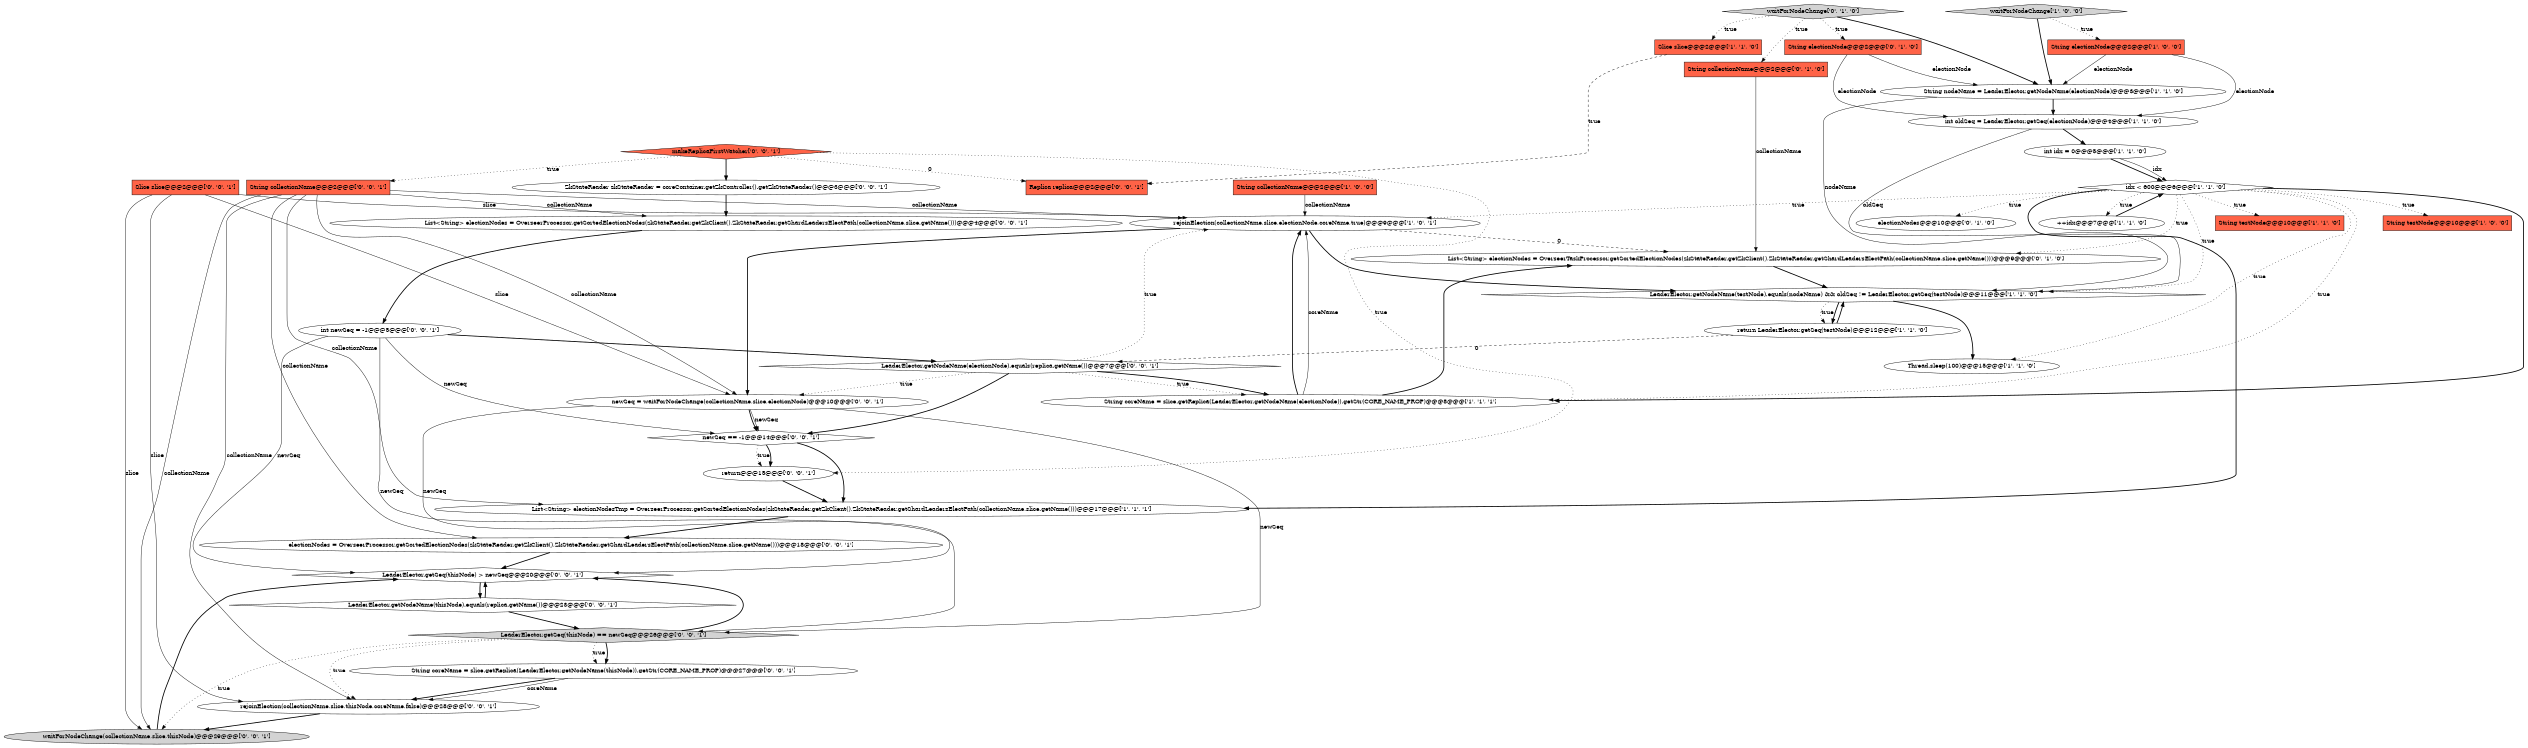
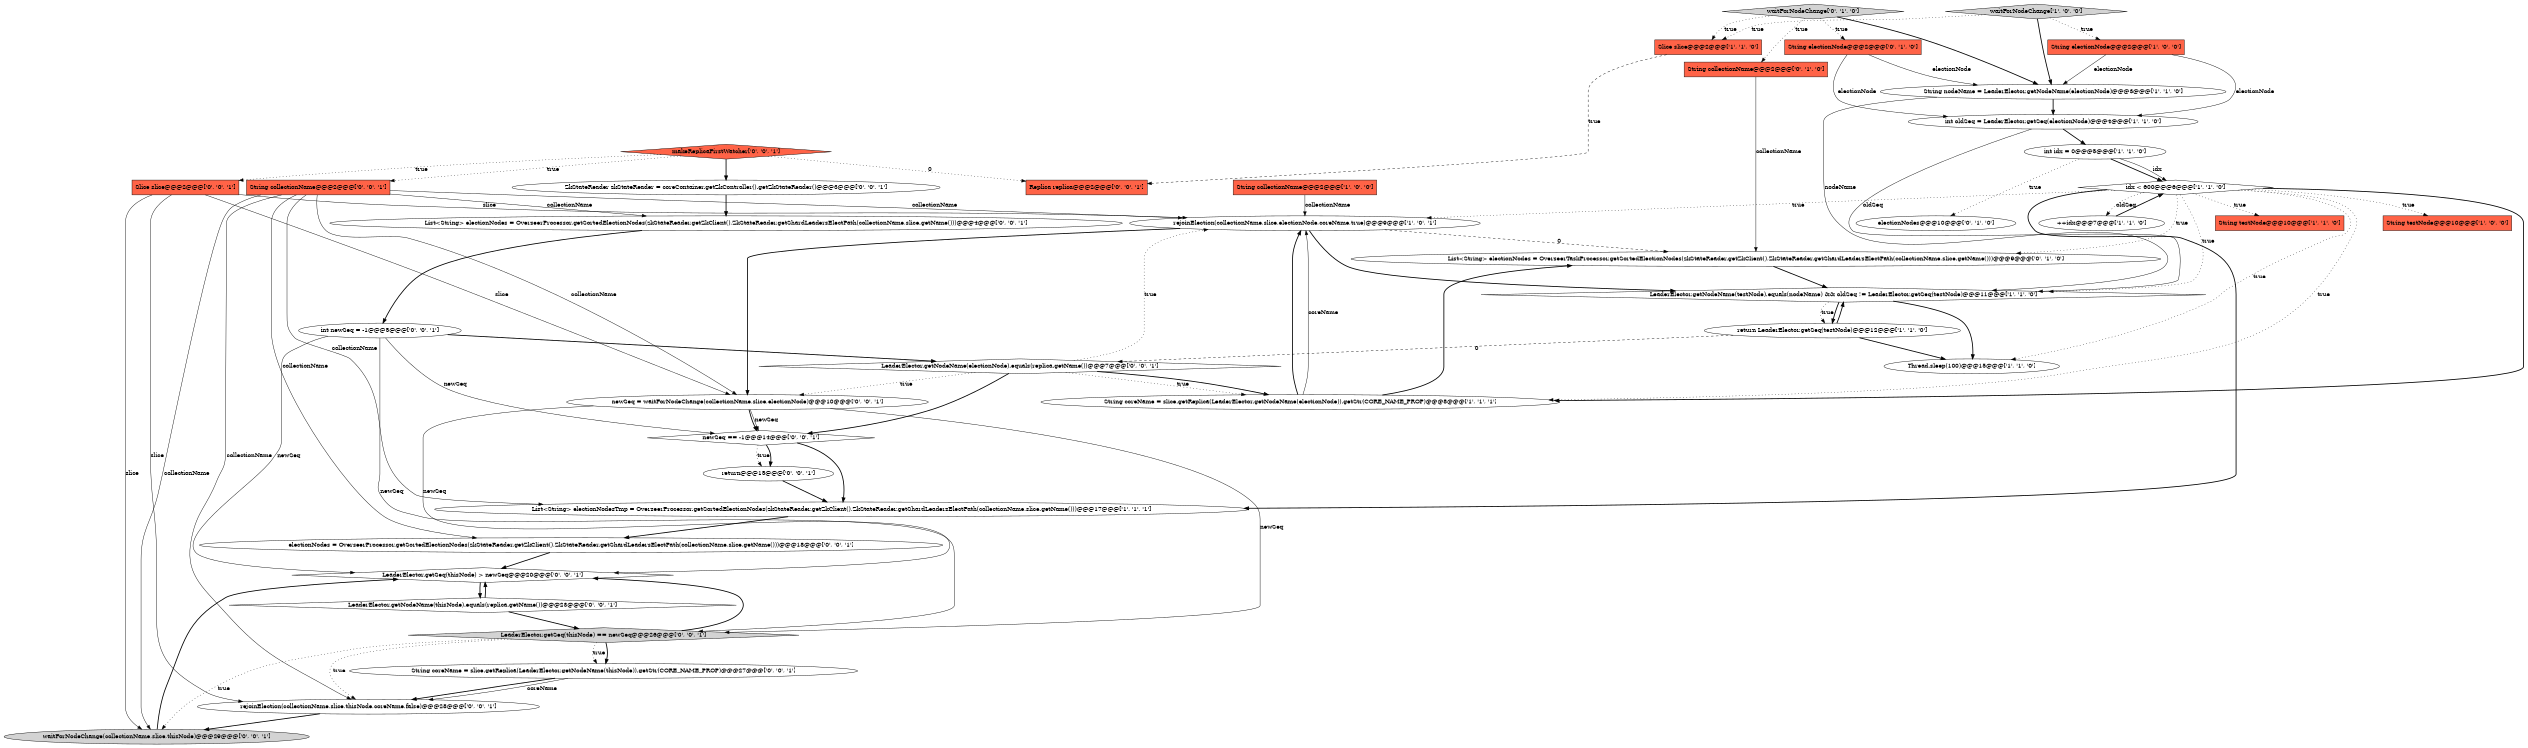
edge "waitForNodeChange['1', '0', '0']" -> "Slice slice@@@2@@@['1', '1', '0']": added, label "true"
edge "idx < 600@@@6@@@['1', '1', '0']" -> "electionNodes@@@10@@@['0', '1', '0']": now "int idx = 0@@@5@@@['1', '1', '0']" -> "electionNodes@@@10@@@['0', '1', '0']"
edge "idx < 600@@@6@@@['1', '1', '0']" -> "++idx@@@7@@@['1', '1', '0']": label "true" -> "oldSeq"
edge "makeReplicaFirstWatcher['0', '0', '1']" -> "return@@@15@@@['0', '0', '1']": now "makeReplicaFirstWatcher['0', '0', '1']" -> "Slice slice@@@2@@@['0', '0', '1']"
edge "return LeaderElector.getSeq(testNode)@@@12@@@['1', '1', '0']" -> "Thread.sleep(100)@@@15@@@['1', '1', '0']": added
